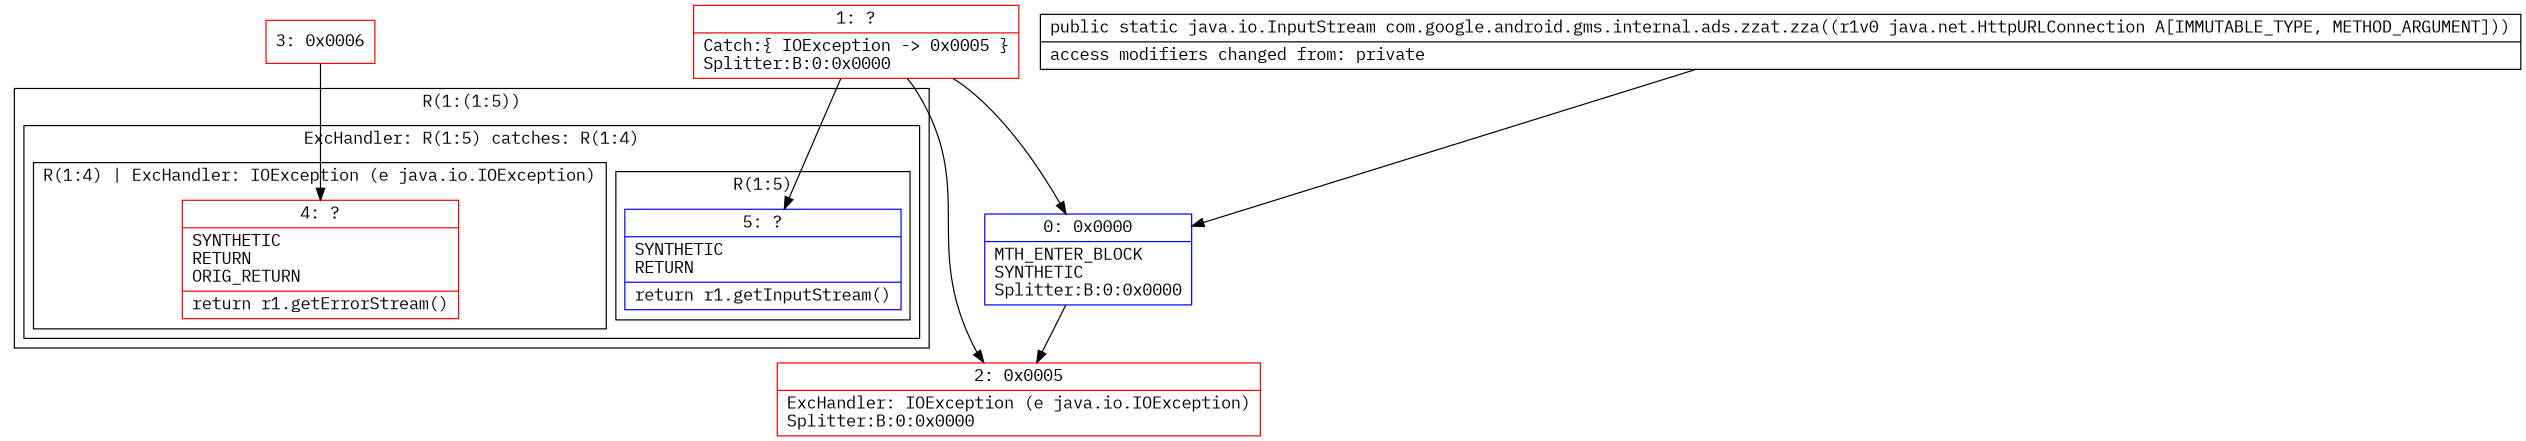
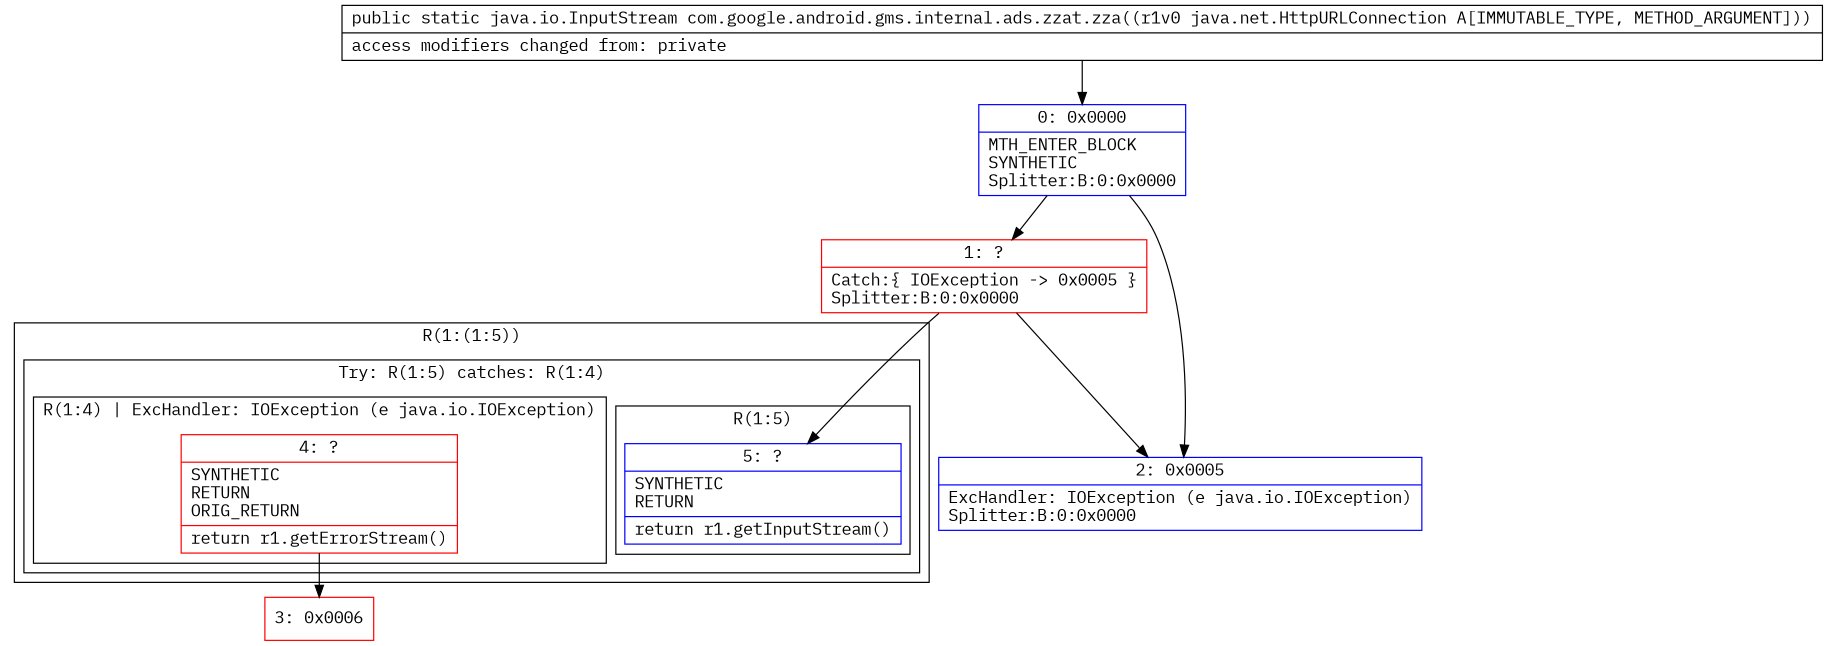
edge "3: 0x0006" -> "4: ?": reversed
edge "1: ?" -> "0: 0x0000": reversed
cluster "ExcHandler: R(1:5) catches: R(1:4)": label "ExcHandler: R(1:5) catches: R(1:4)" -> "Try: R(1:5) catches: R(1:4)"
node "2: 0x0005": color red -> blue
